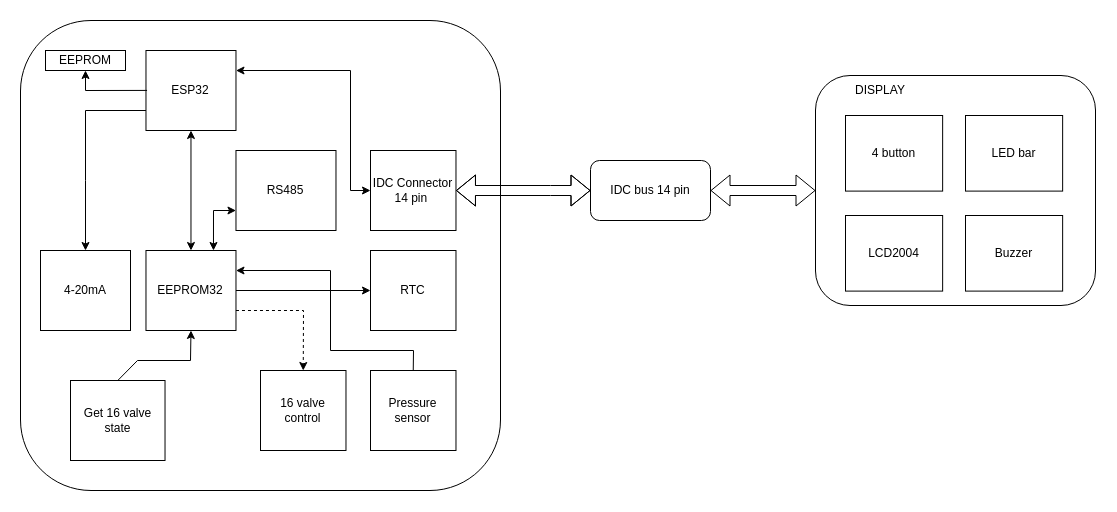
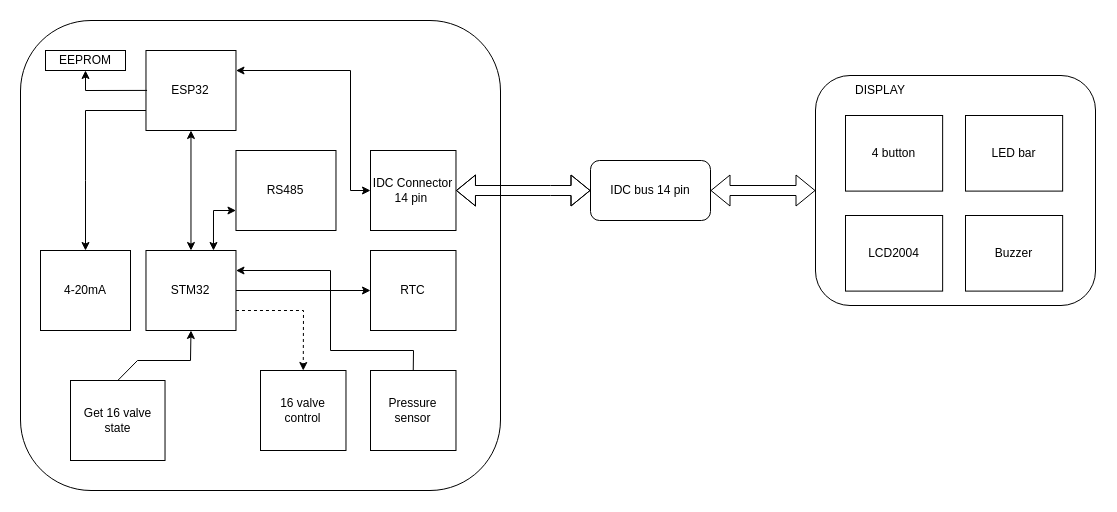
node "EEPROM32": label "EEPROM32" -> "STM32"
